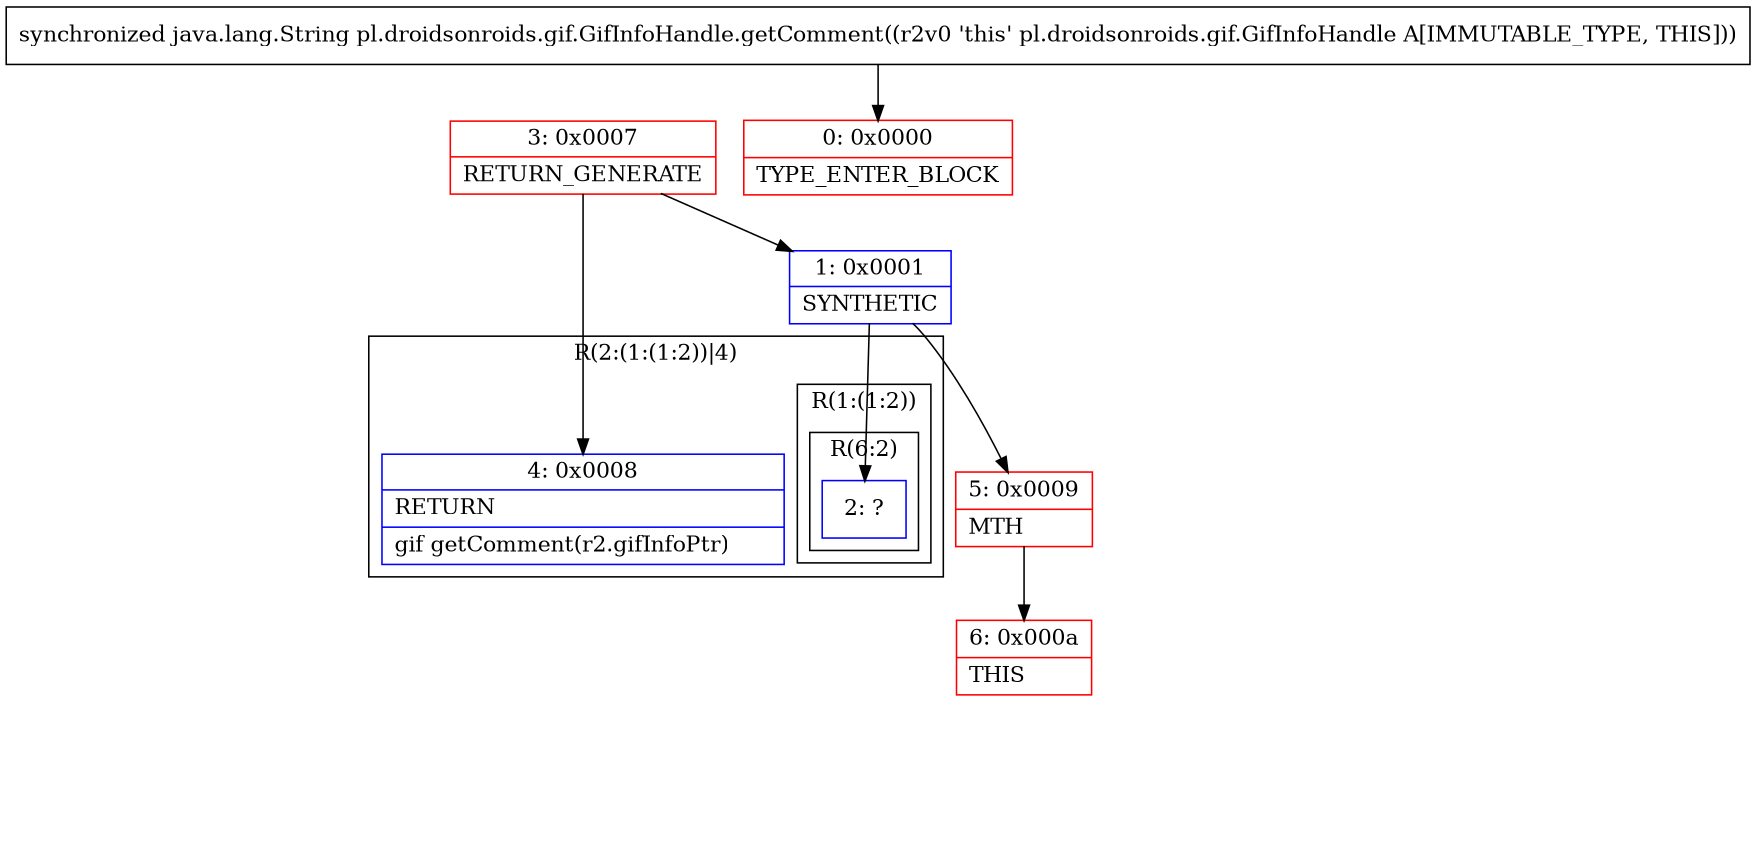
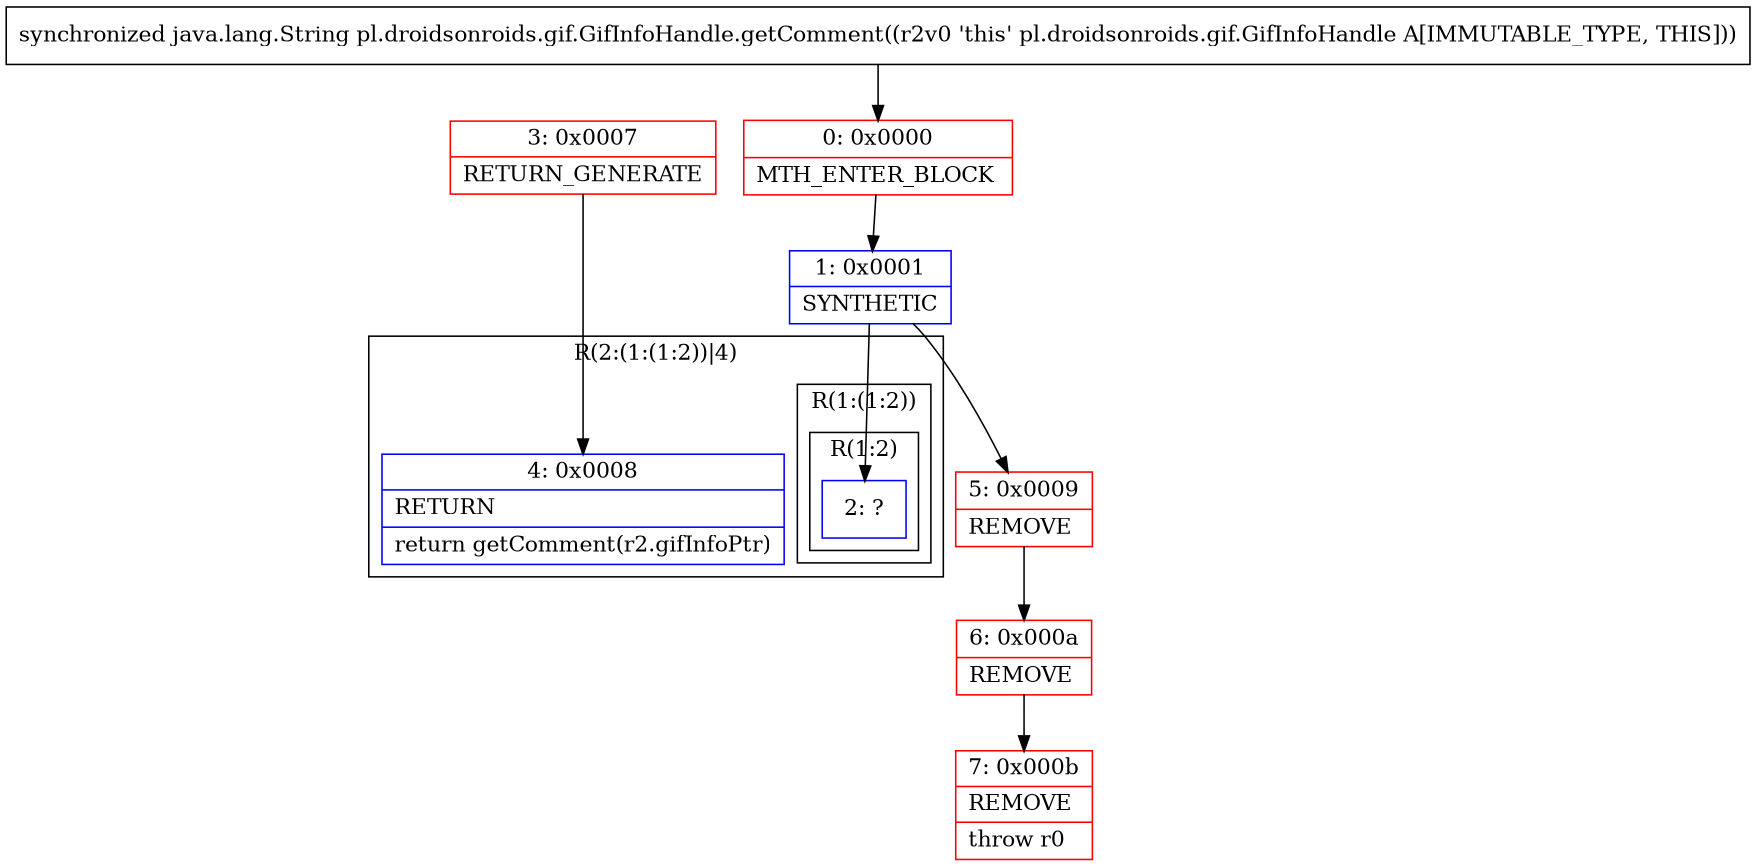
node "0: 0x0000": text "TYPE_ENTER_BLOCK" -> "MTH_ENTER_BLOCK"
edge "3: 0x0007" -> "1: 0x0001": now "0: 0x0000" -> "1: 0x0001"
cluster "R(6:2)": label "R(6:2)" -> "R(1:2)"
node "5: 0x0009": text "MTH" -> "REMOVE"
node "4: 0x0008": text "gif getComment(r2.gifInfoPtr)" -> "return getComment(r2.gifInfoPtr)"
node "6: 0x000a": text "THIS" -> "REMOVE"
node "7: 0x000b": added
